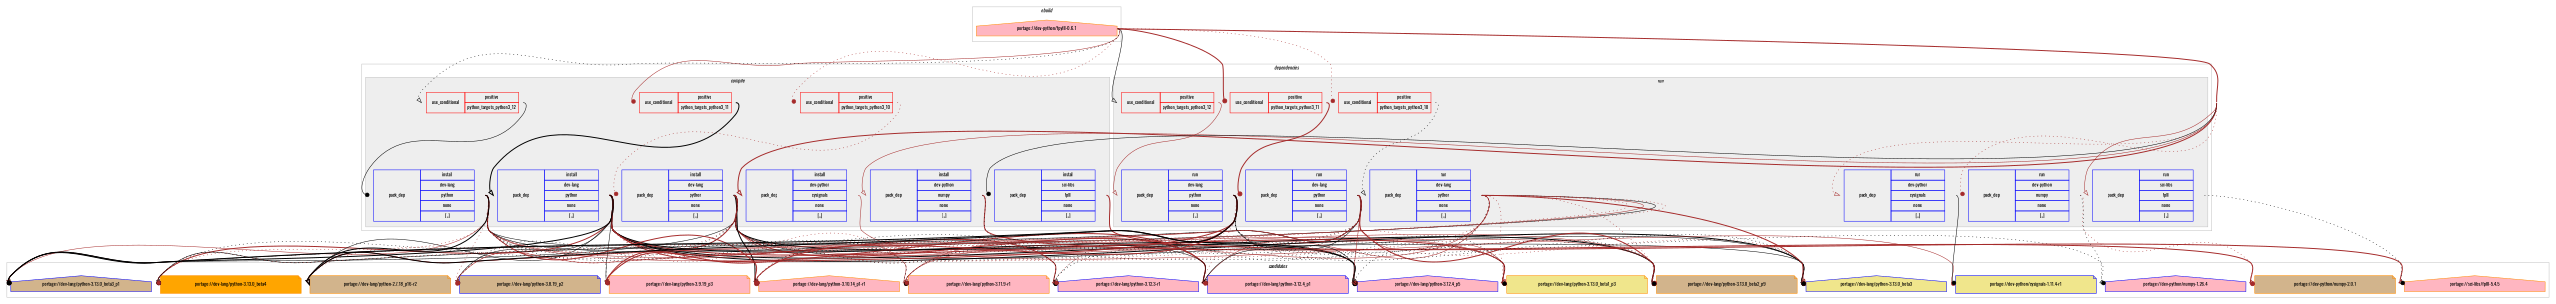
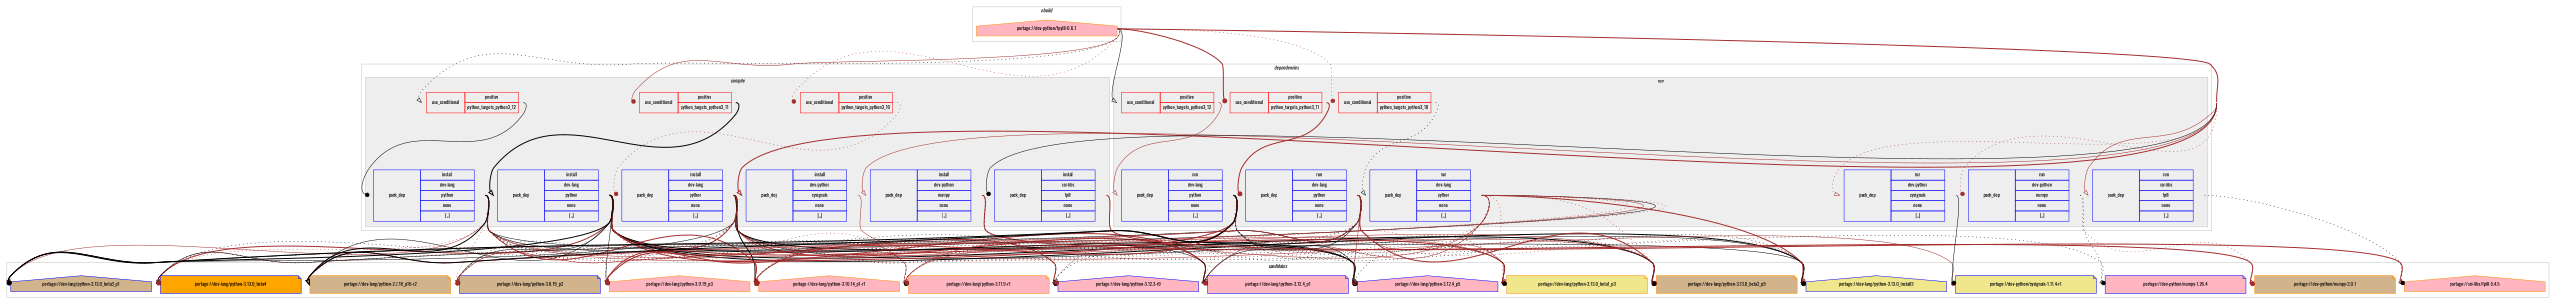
node "portage://dev-lang/python-3.13.0_beta4": color darkorange -> blue
node "portage://dev-lang/python-3.9.19_p3": shape note -> house
node "portage://dev-lang/python-3.12.3-r1": label "portage://dev-lang/python-3.12.3-r1" -> "portage://dev-lang/python-3.12.3-r9"
node "portage://dev-lang/python-3.13.0_beta3": label "portage://dev-lang/python-3.13.0_beta3" -> "portage://dev-lang/python-3.13.0_install3"
node "portage://dev-python/numpy-1.26.4": shape house -> note
